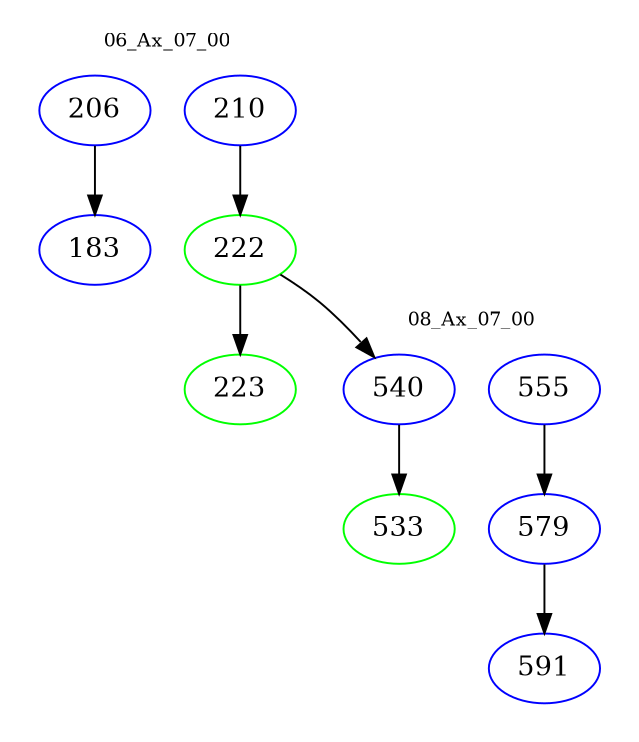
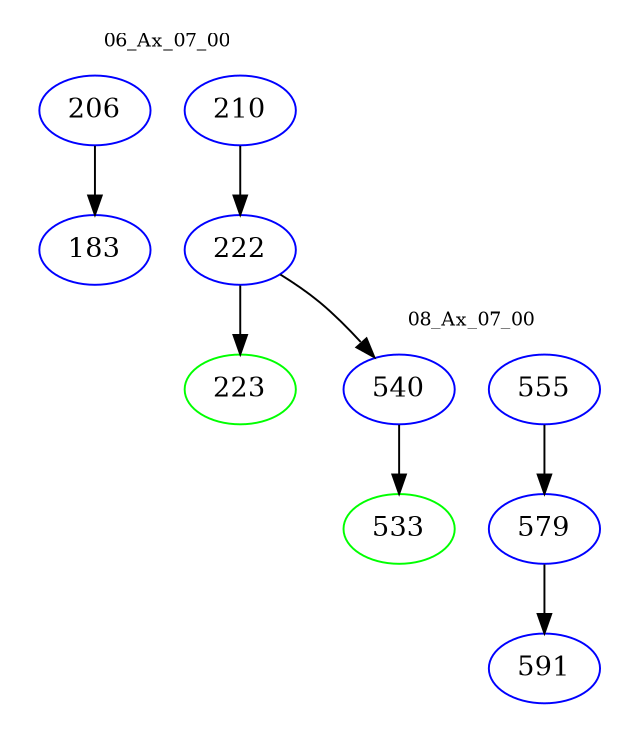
node "222": color green -> blue
